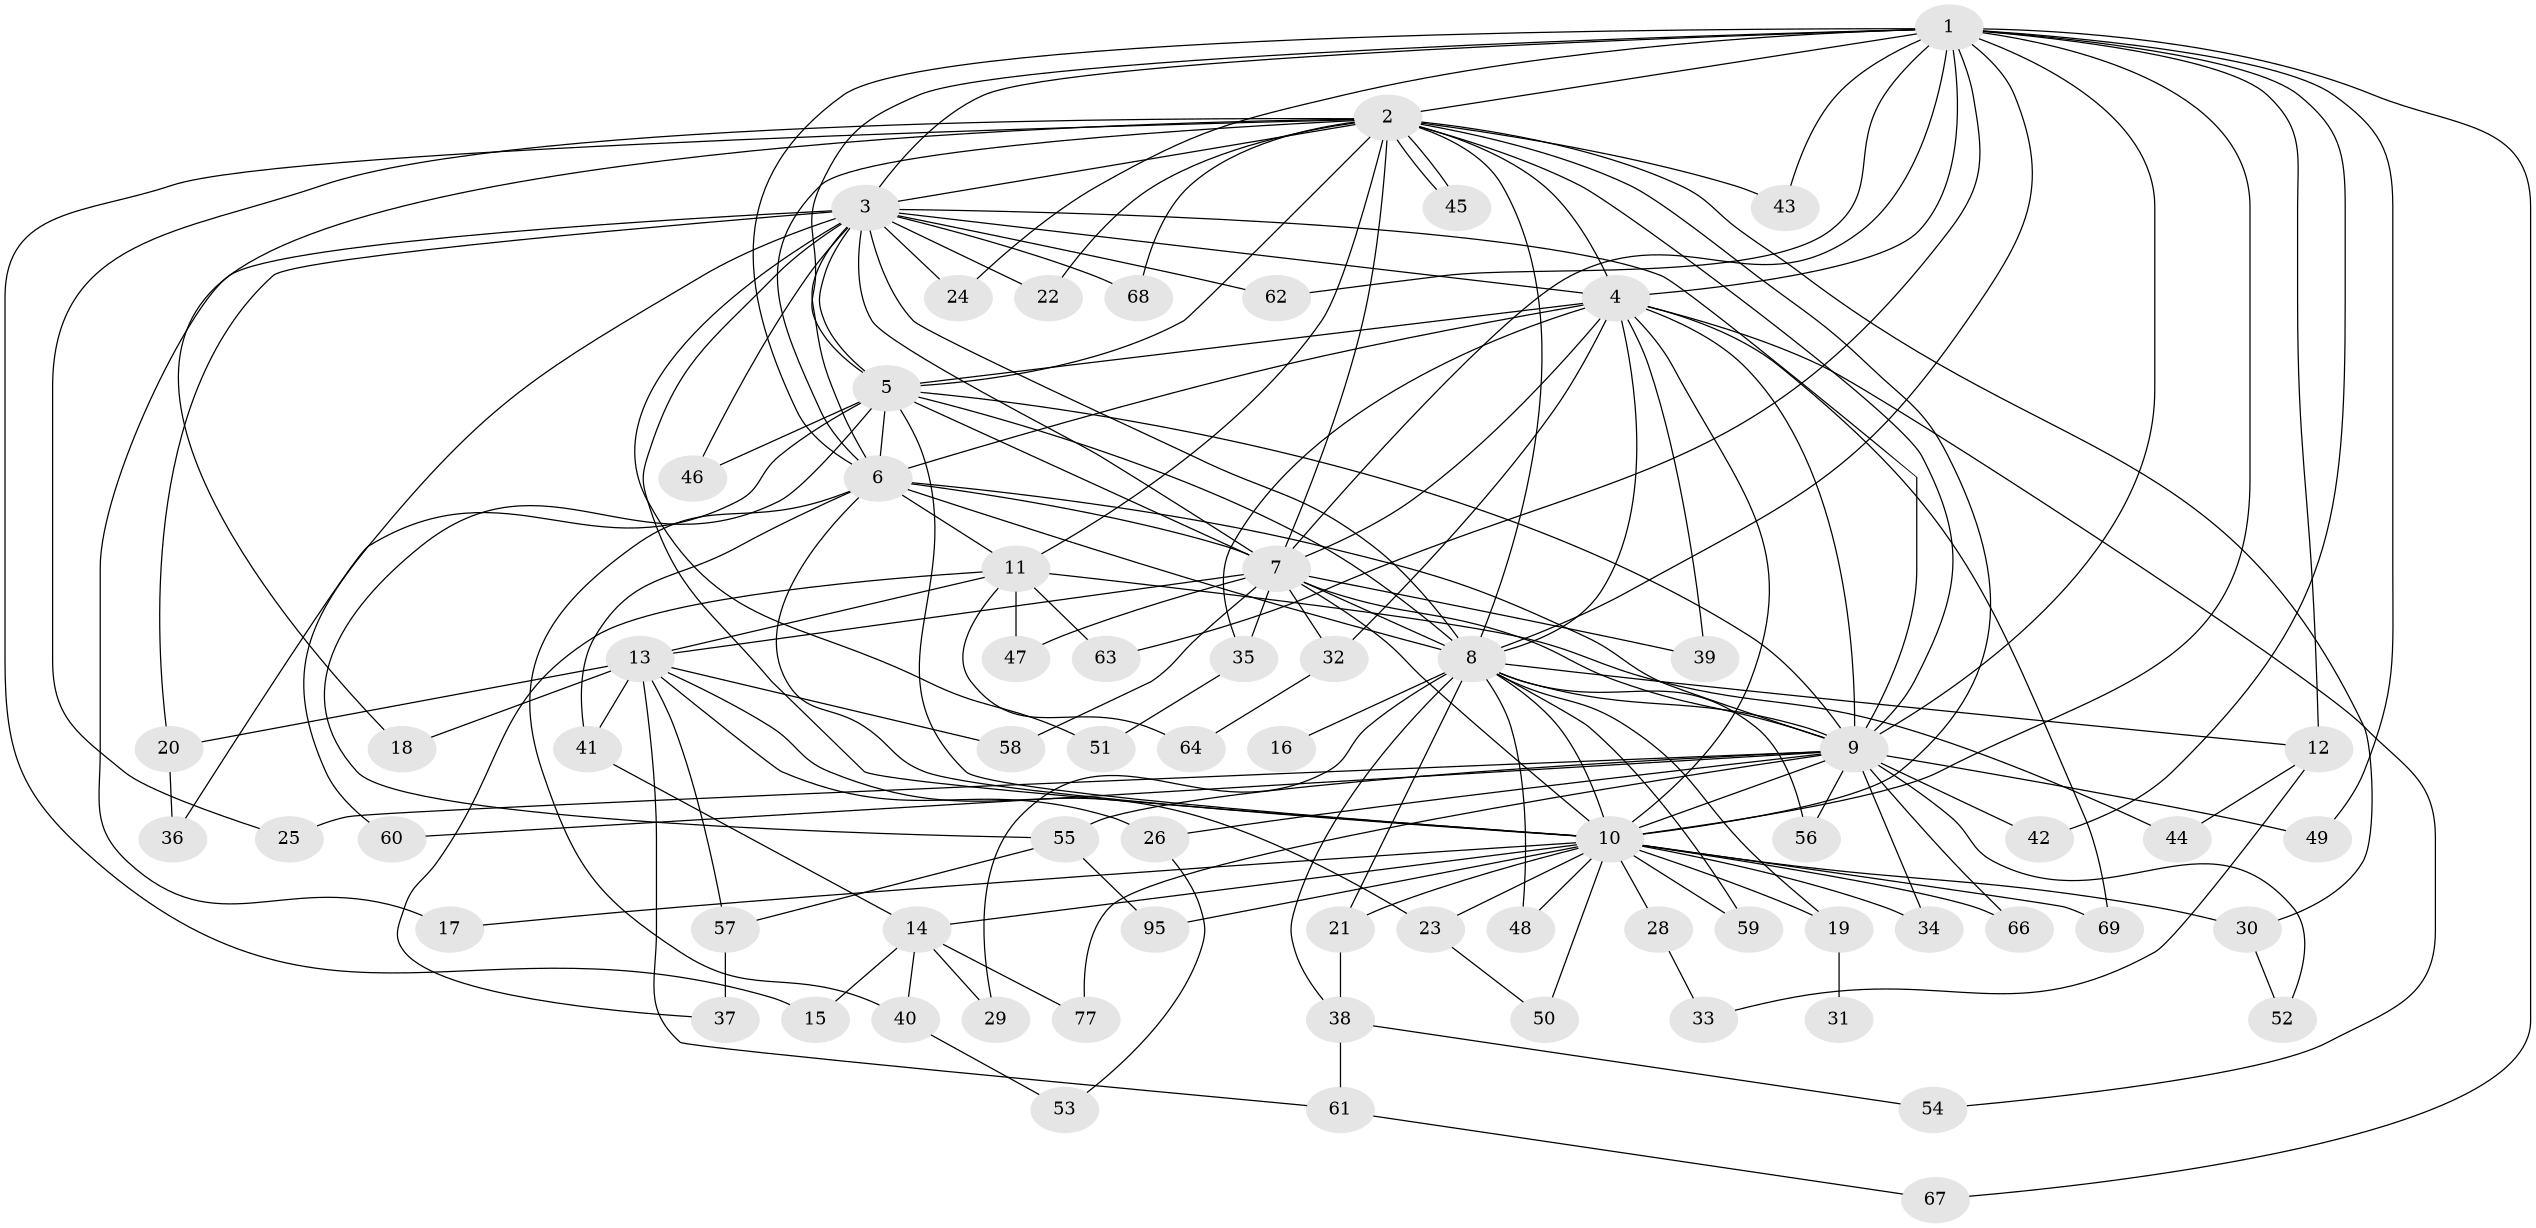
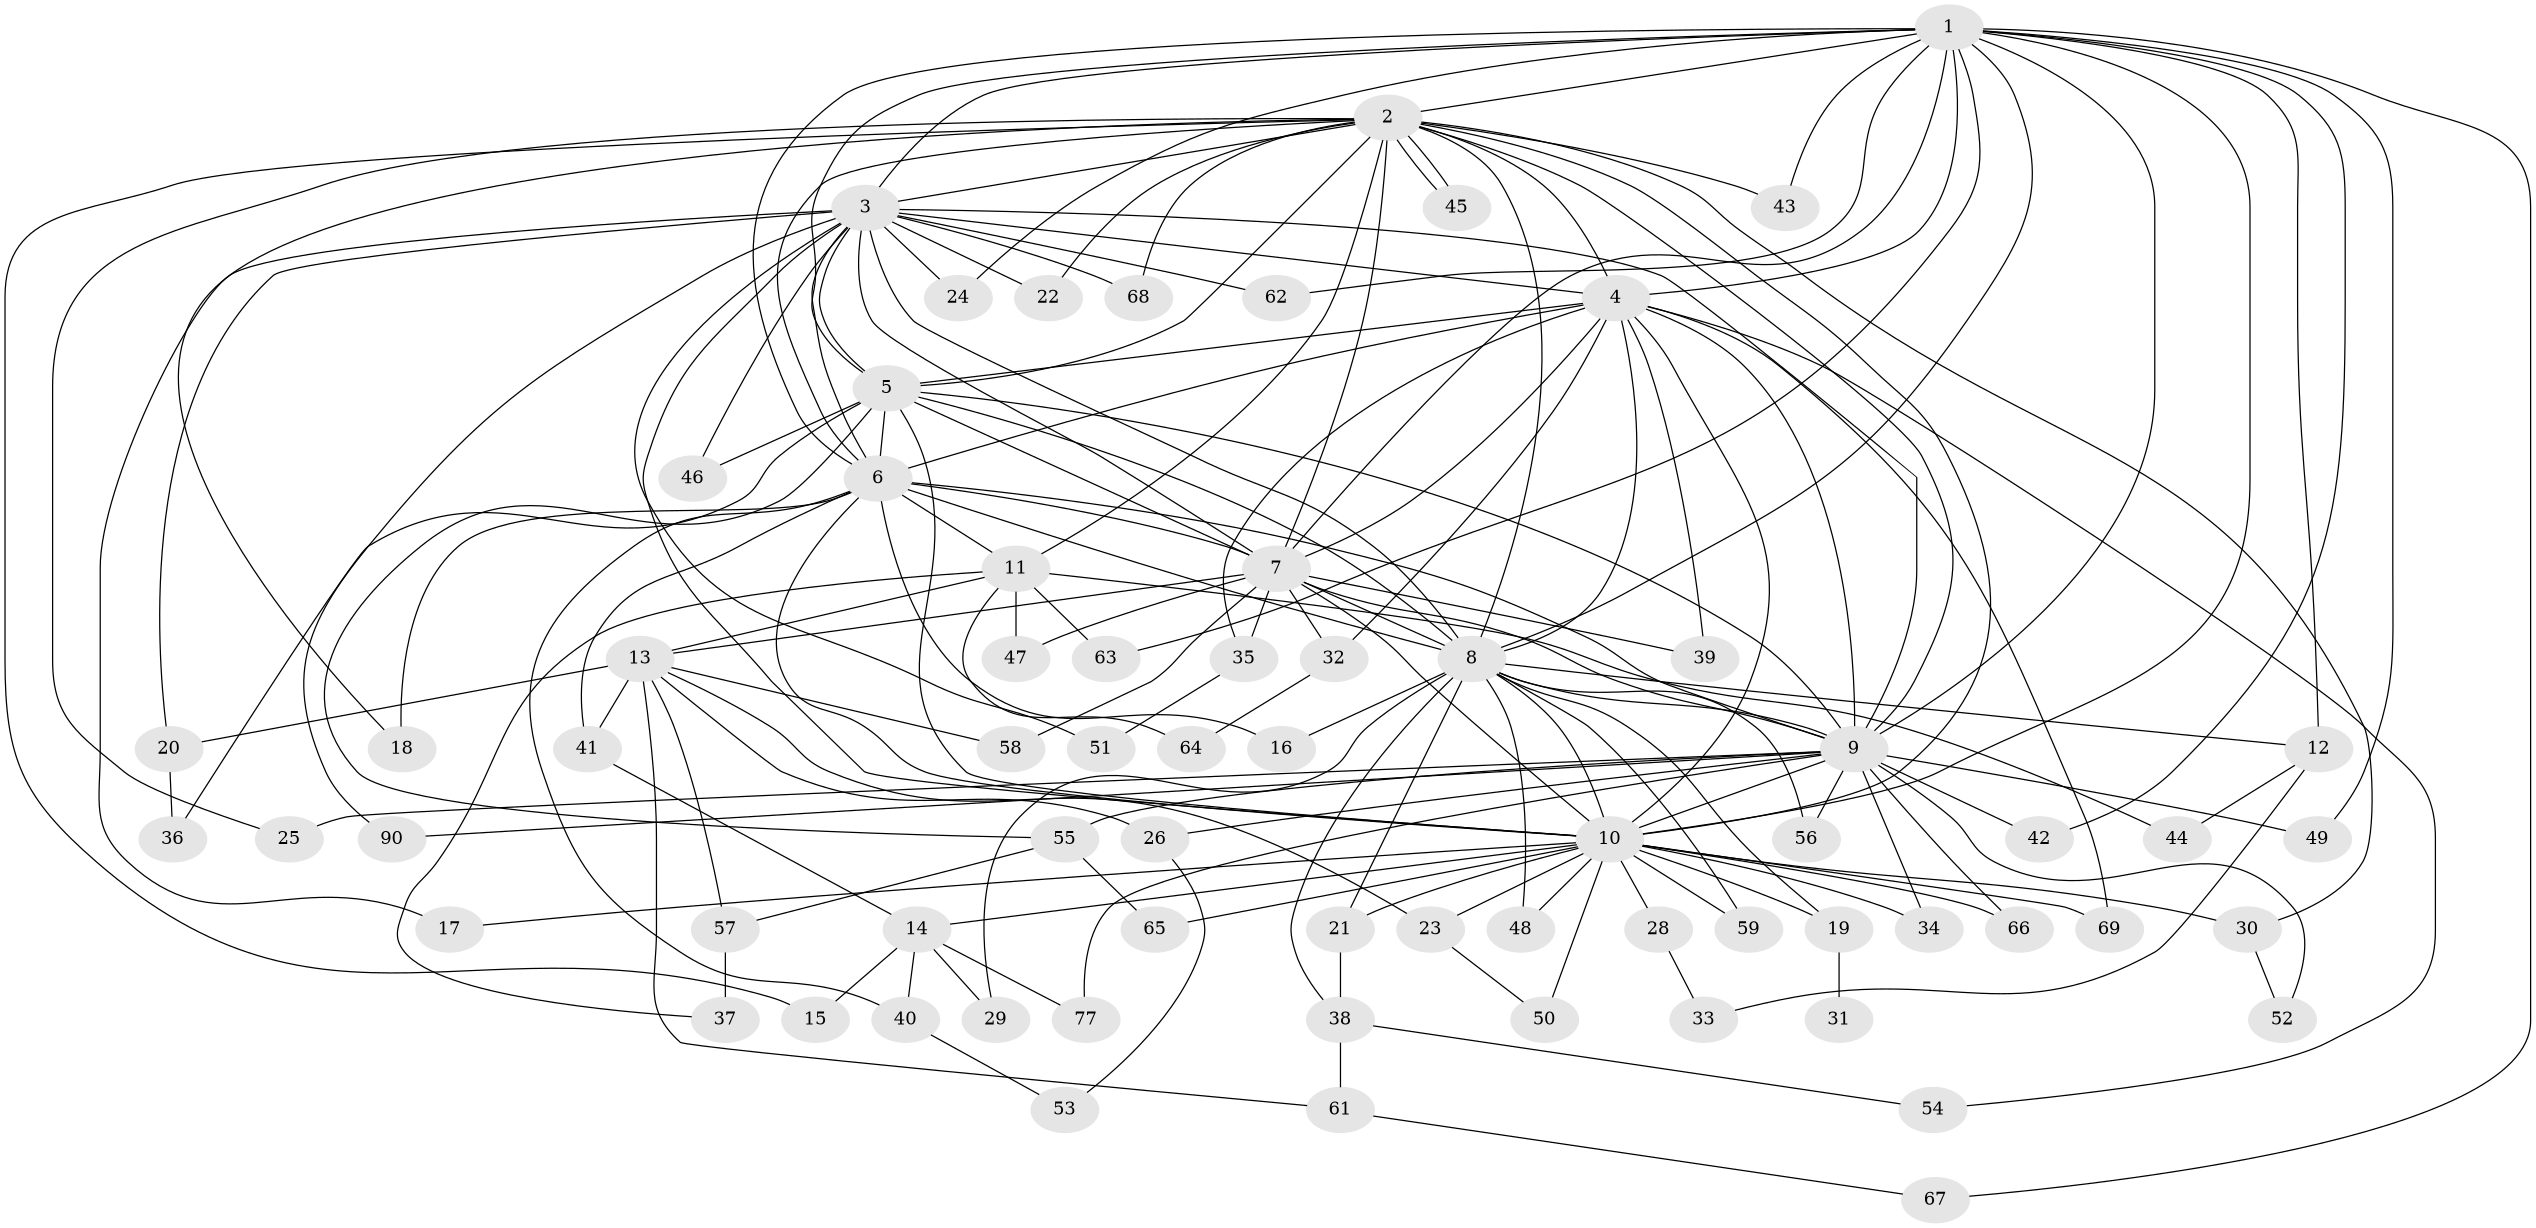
edge "6" -- "16": added
edge "13" -- "18": now "6" -- "18"
node "60": label "60" -> "90"
node "95": label "95" -> "65"
